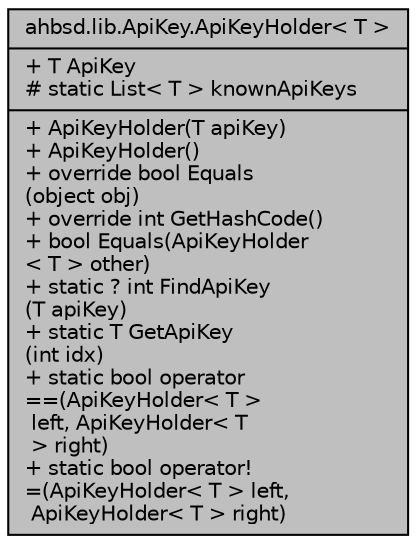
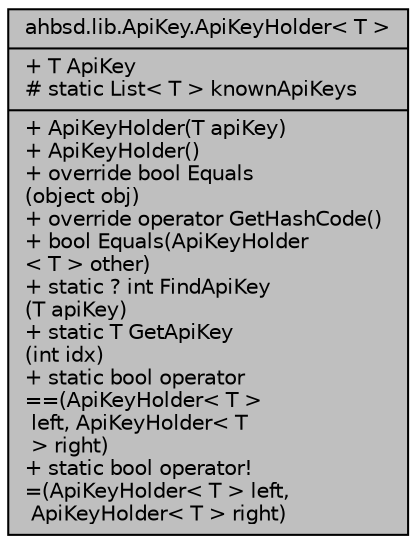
node "ahbsd.lib.ApiKey.ApiKeyHolder< T >": text "+ override int GetHashCode()" -> "+ override operator GetHashCode()"
